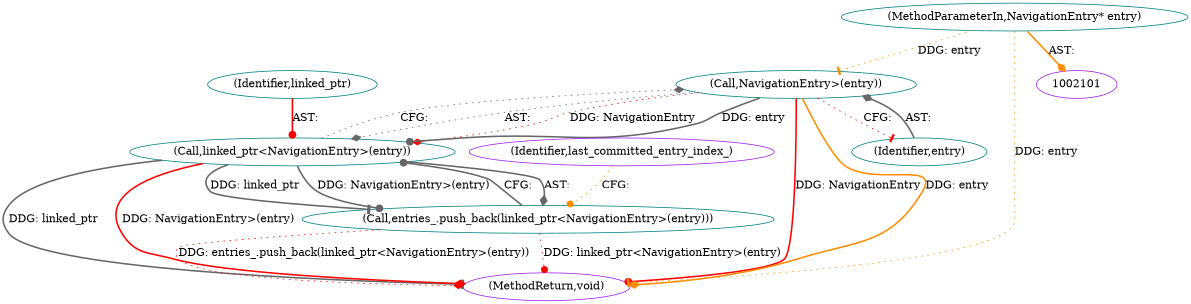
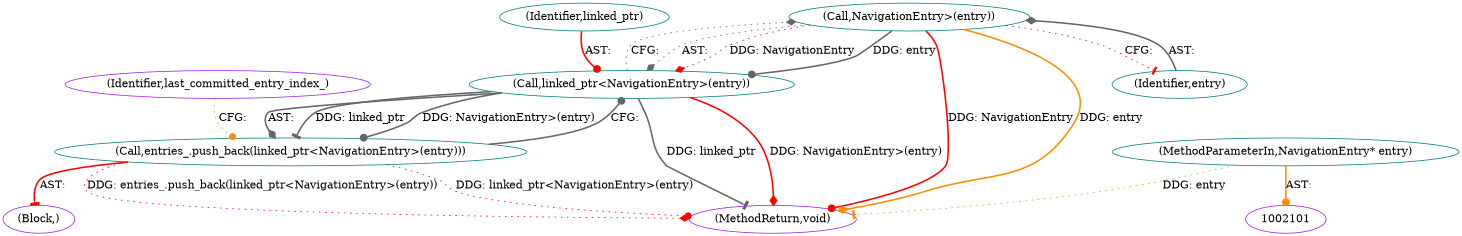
edge "(MethodParameterIn,NavigationEntry* entry)" -> "1002101": arrowhead diamond -> dot
edge "(MethodParameterIn,NavigationEntry* entry)" -> "(Call,NavigationEntry>(entry))": removed, label "DDG: entry"
node "(Block,)": added
